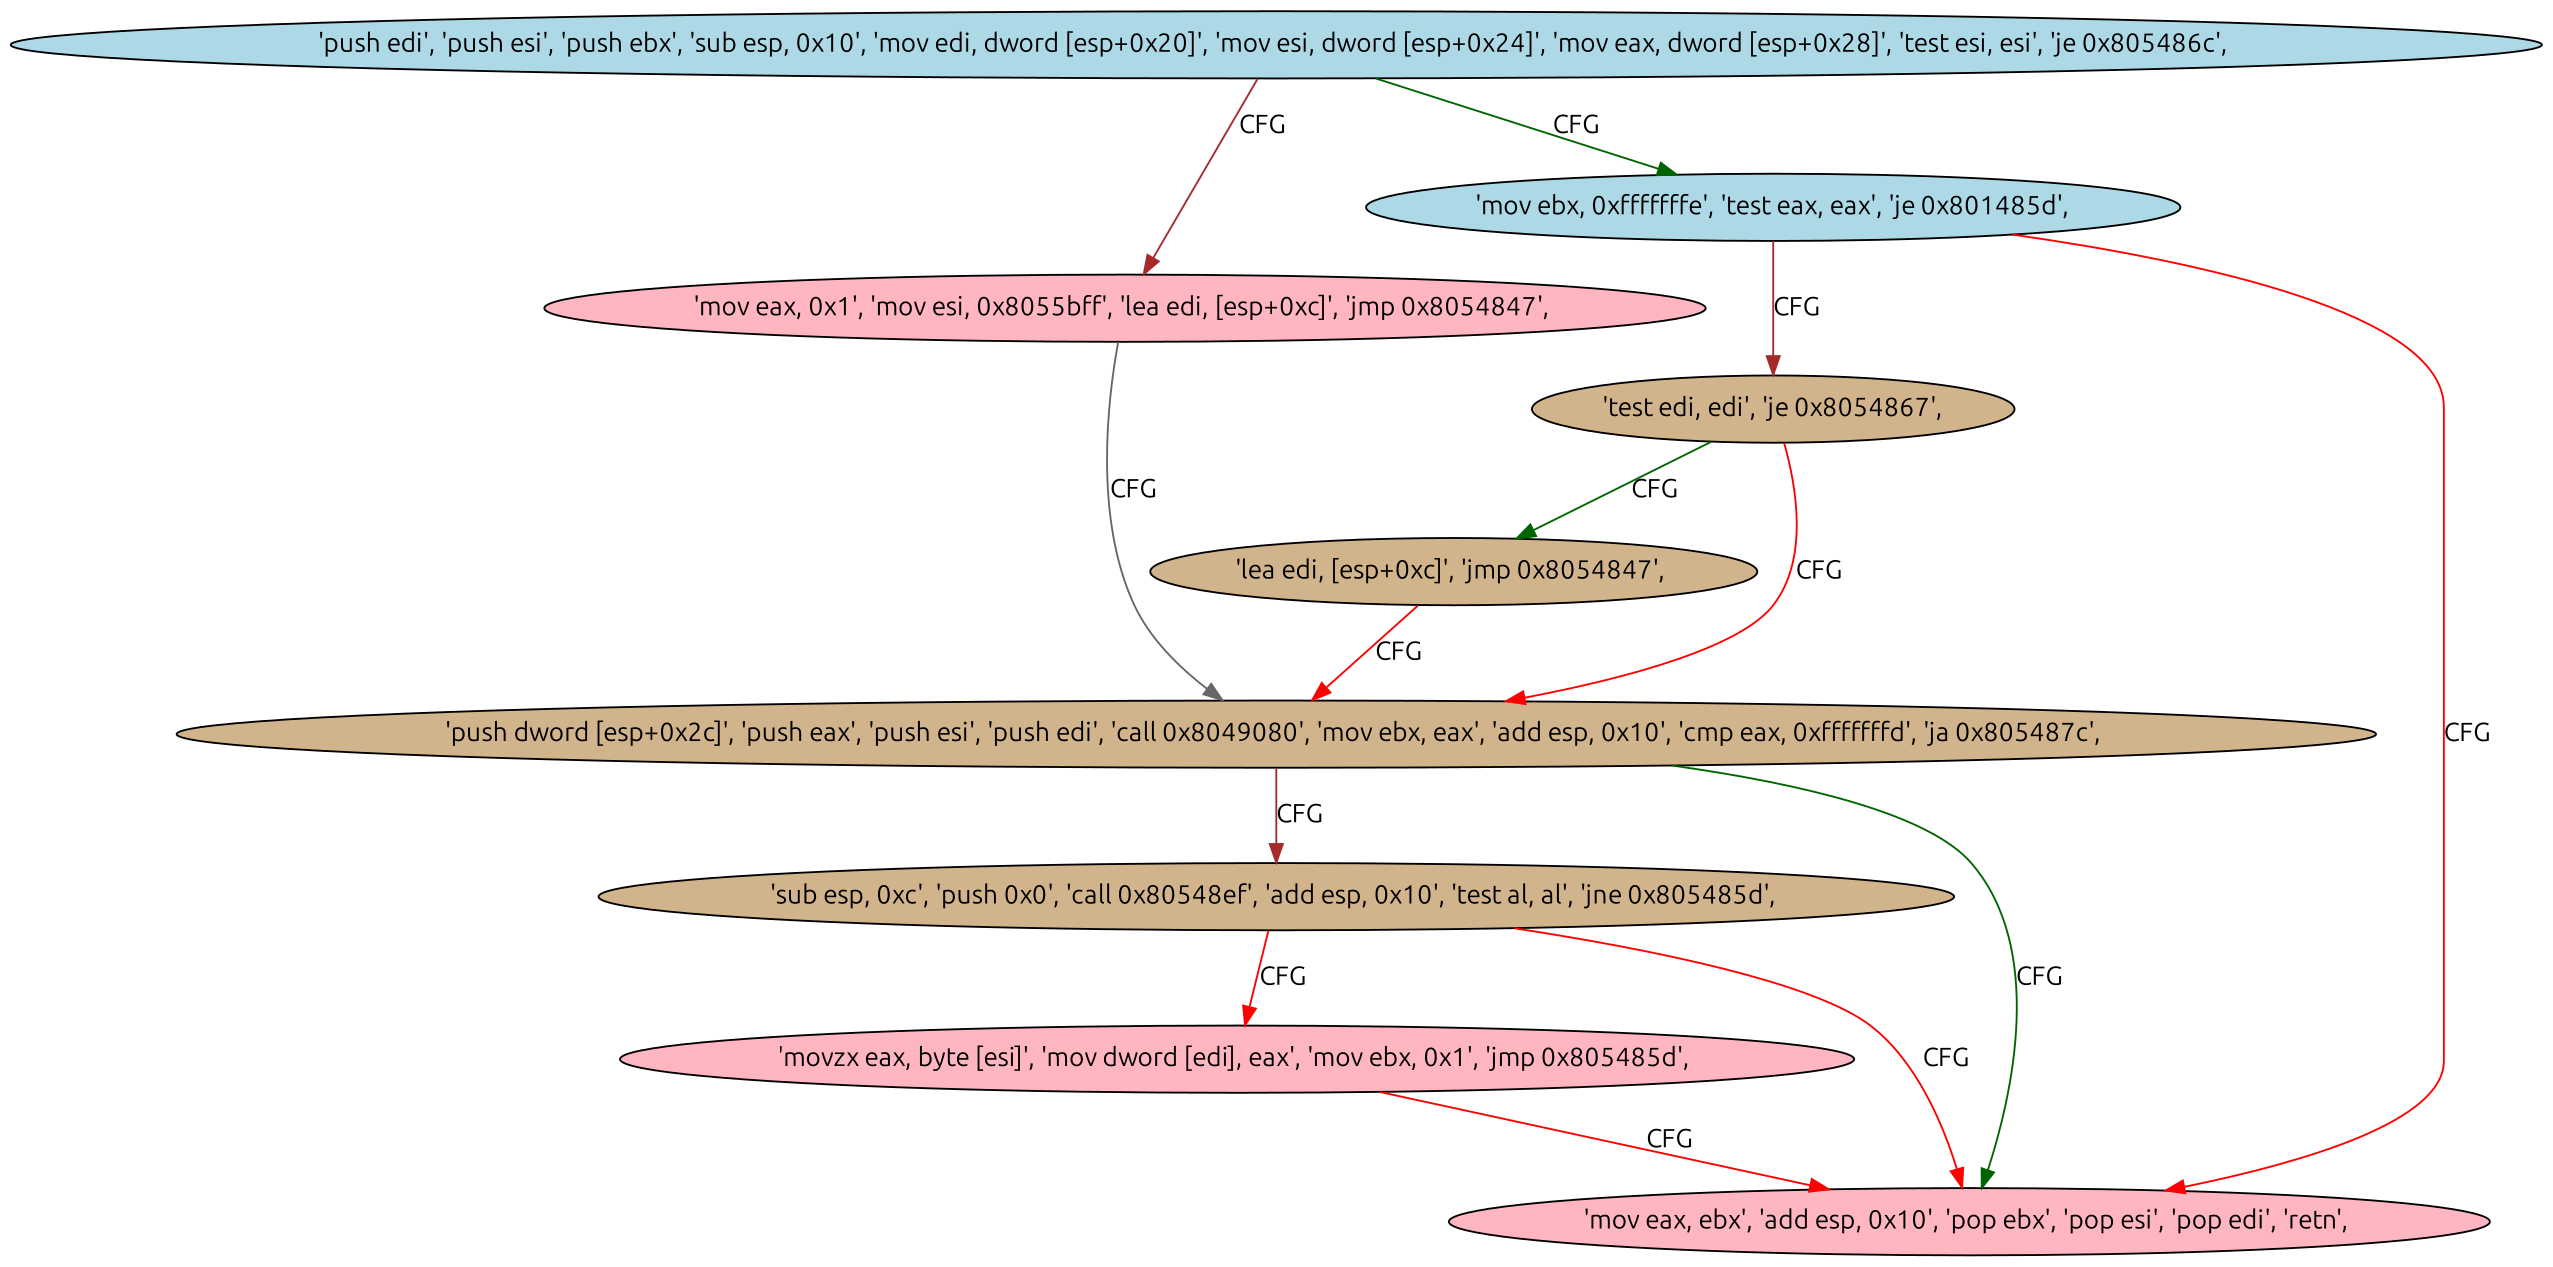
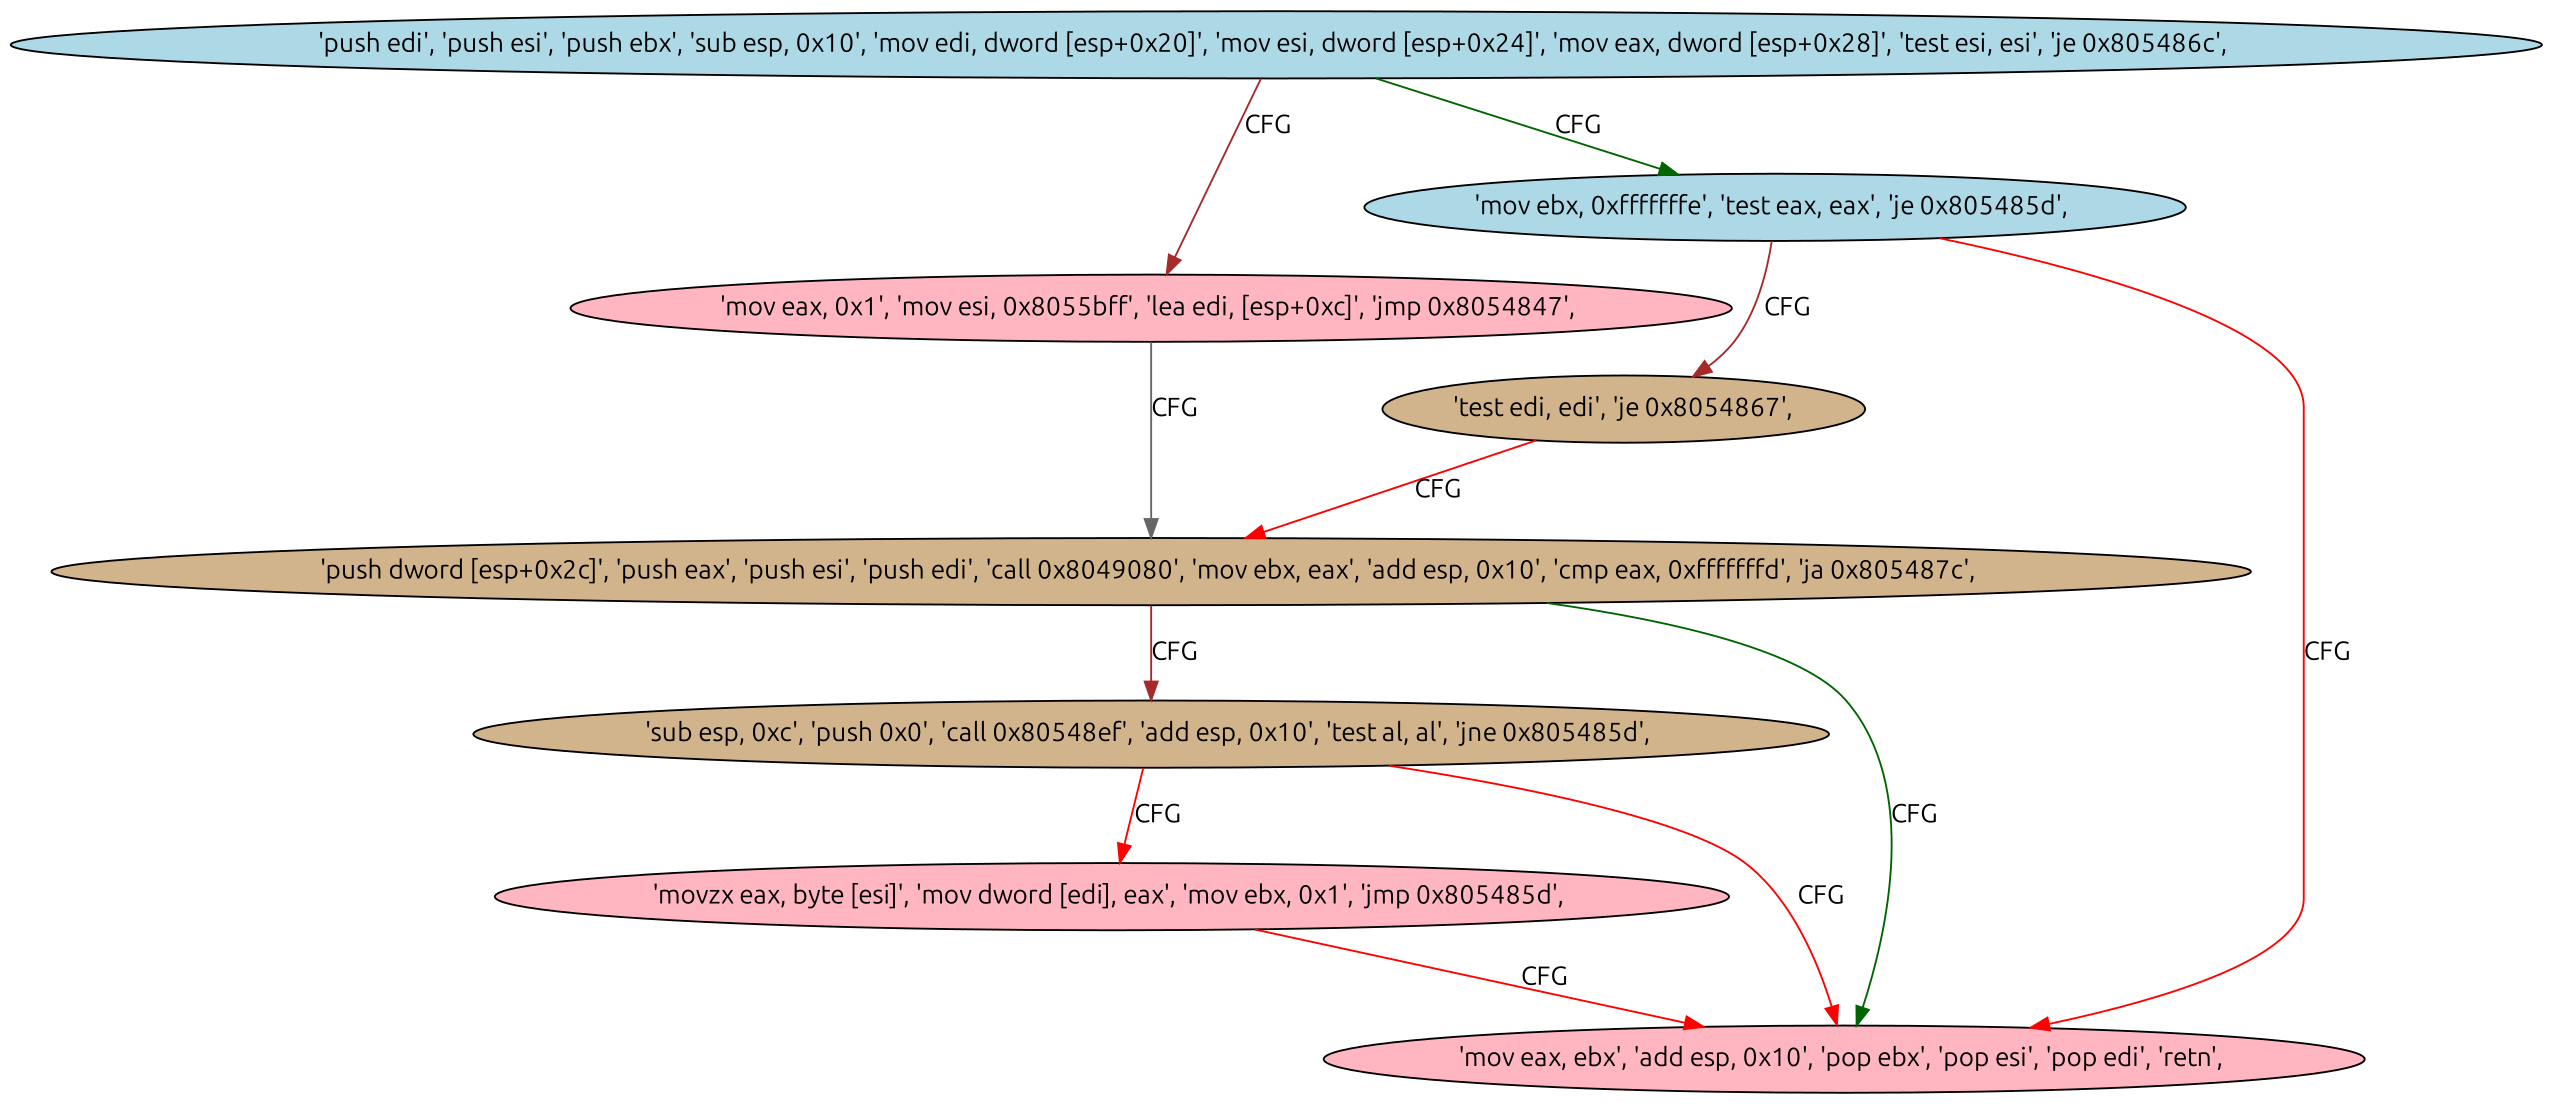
node "'mov ebx, 0xfffffffe', 'test eax, eax', 'je 0x801485d',": label "'mov ebx, 0xfffffffe', 'test eax, eax', 'je 0x801485d'," -> "'mov ebx, 0xfffffffe', 'test eax, eax', 'je 0x805485d',"
node "'lea edi, [esp+0xc]', 'jmp 0x8054847',": removed
